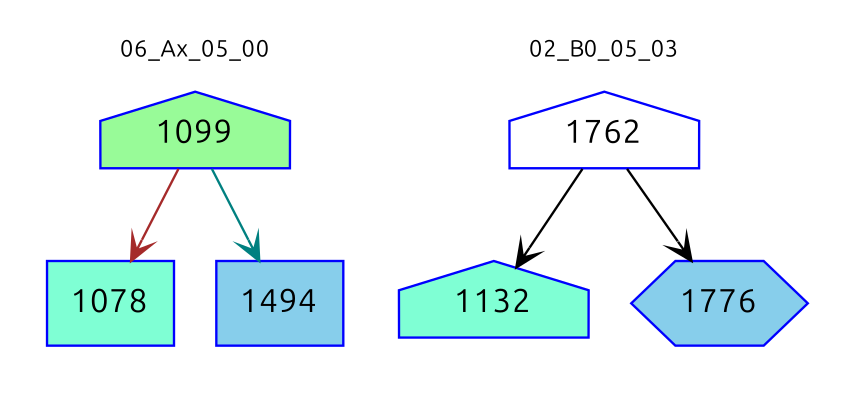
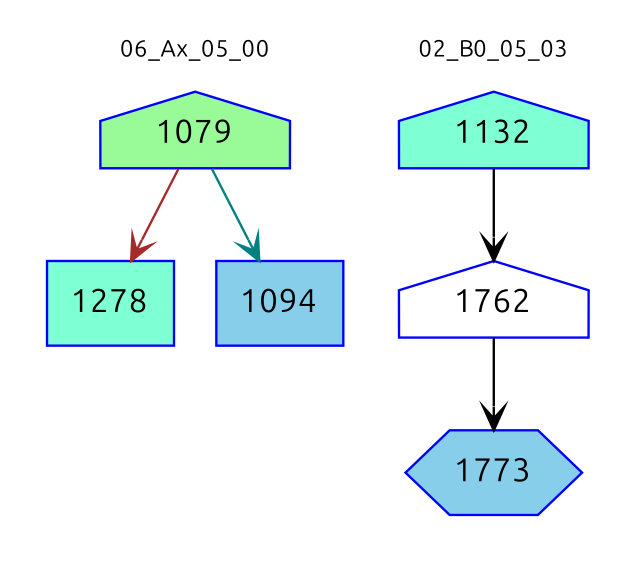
node "1099": label "1099" -> "1079"
edge "1762" -> "1132": reversed
node "1078": label "1078" -> "1278"
node "1494": label "1494" -> "1094"
node "1776": label "1776" -> "1773"
